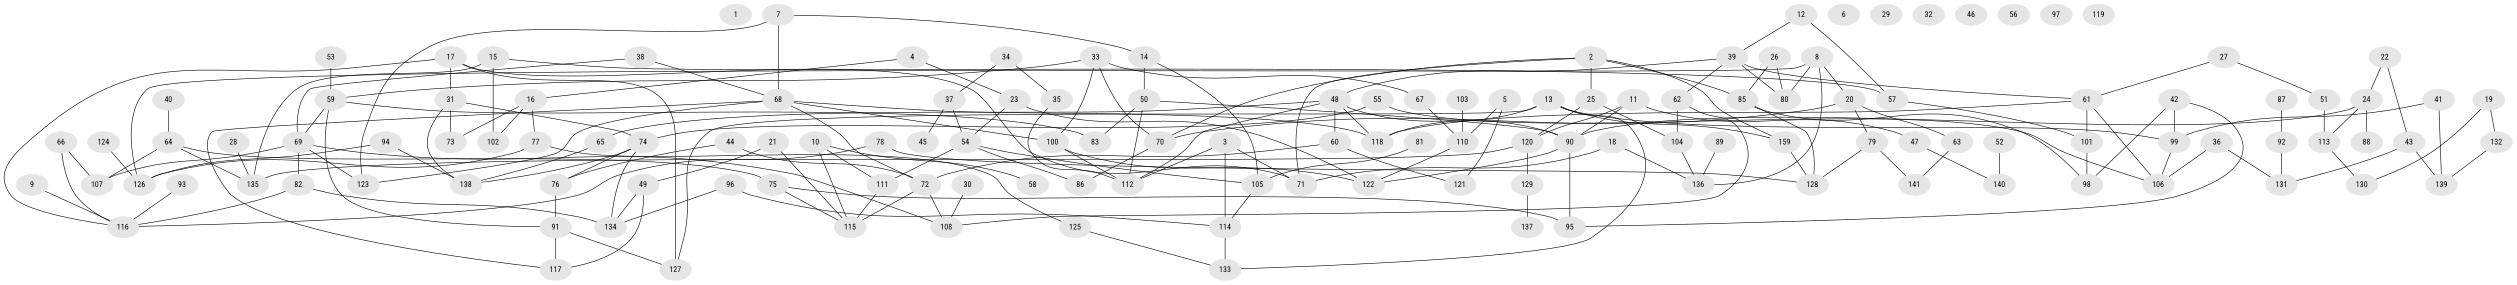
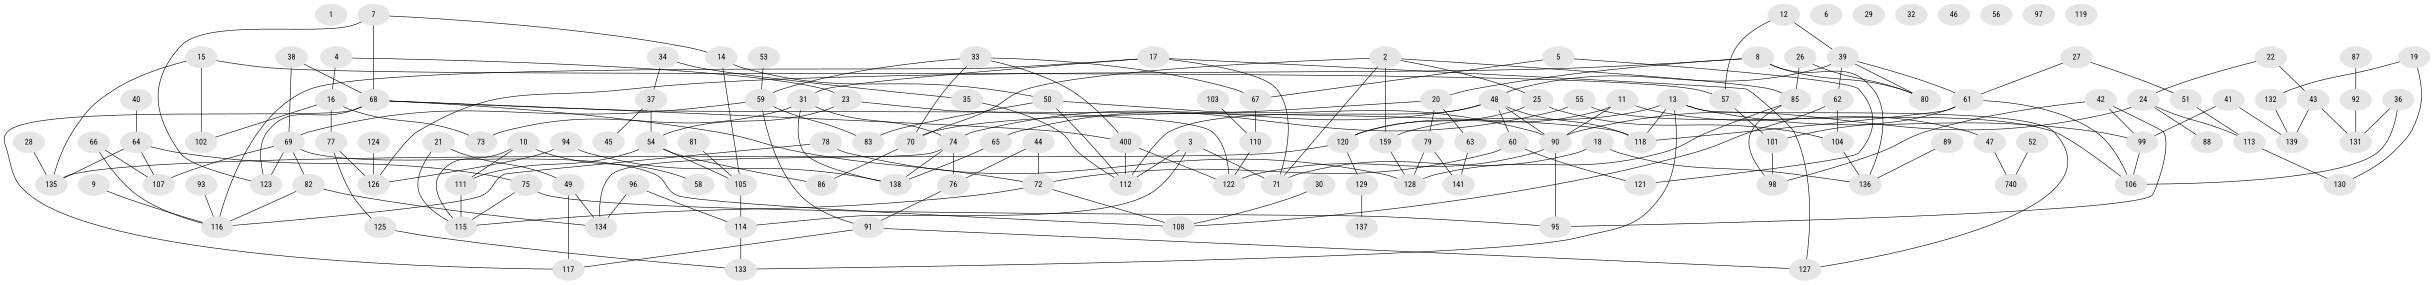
edge "5" -- "110": now "5" -- "67"
node "100": label "100" -> "400"
node "140": label "140" -> "740"
